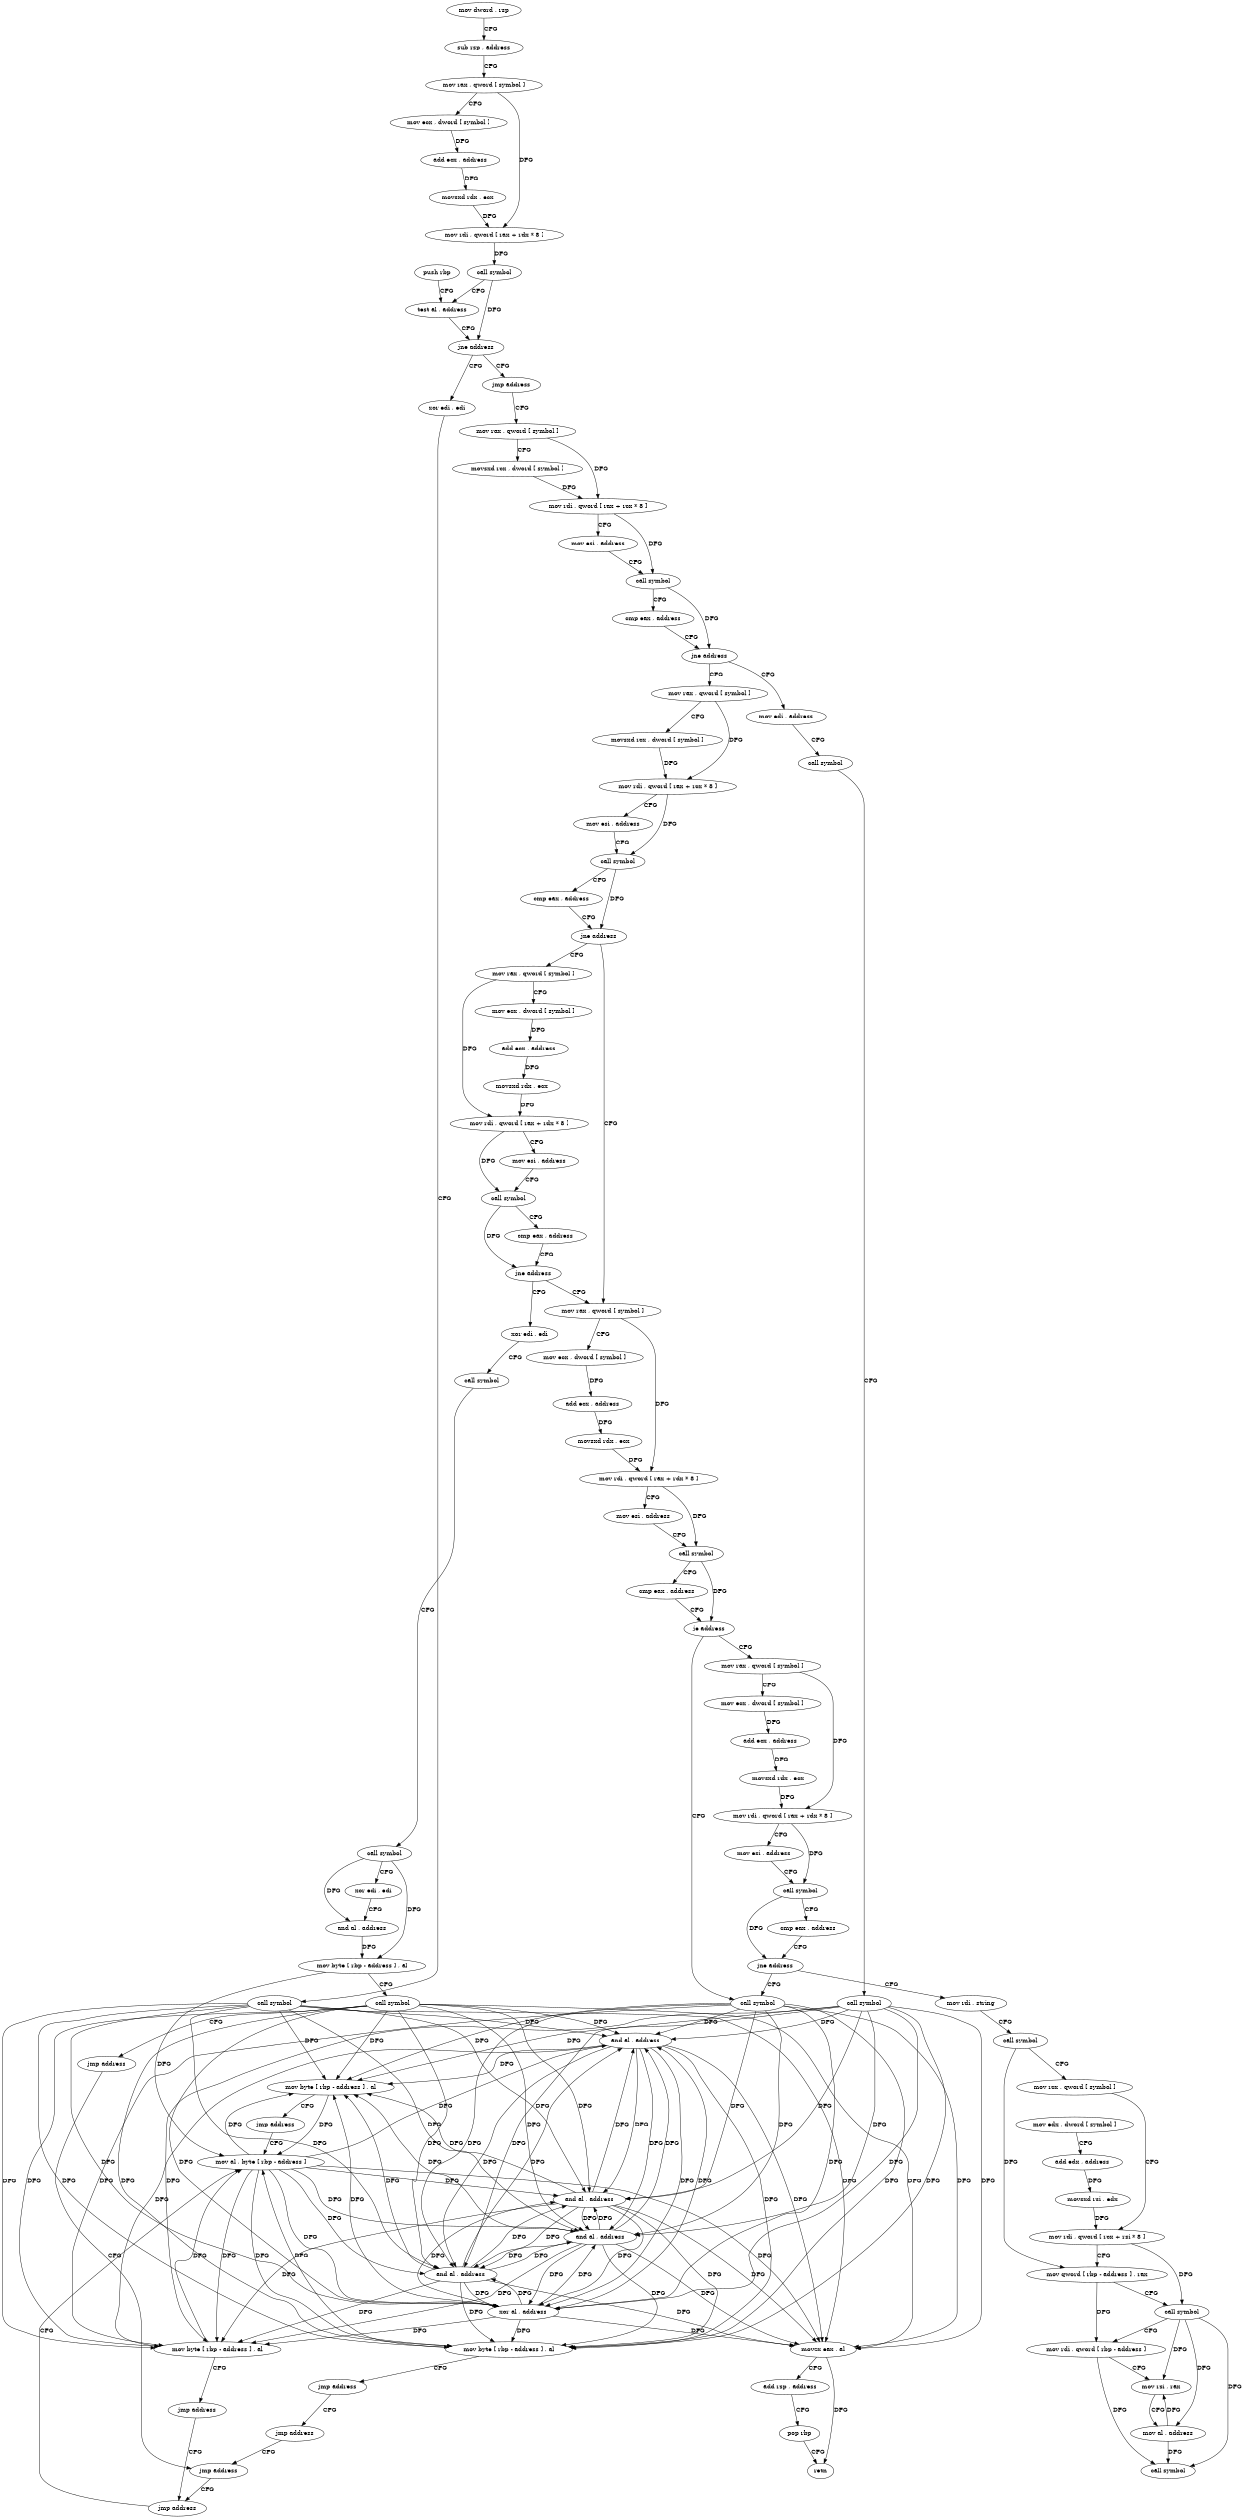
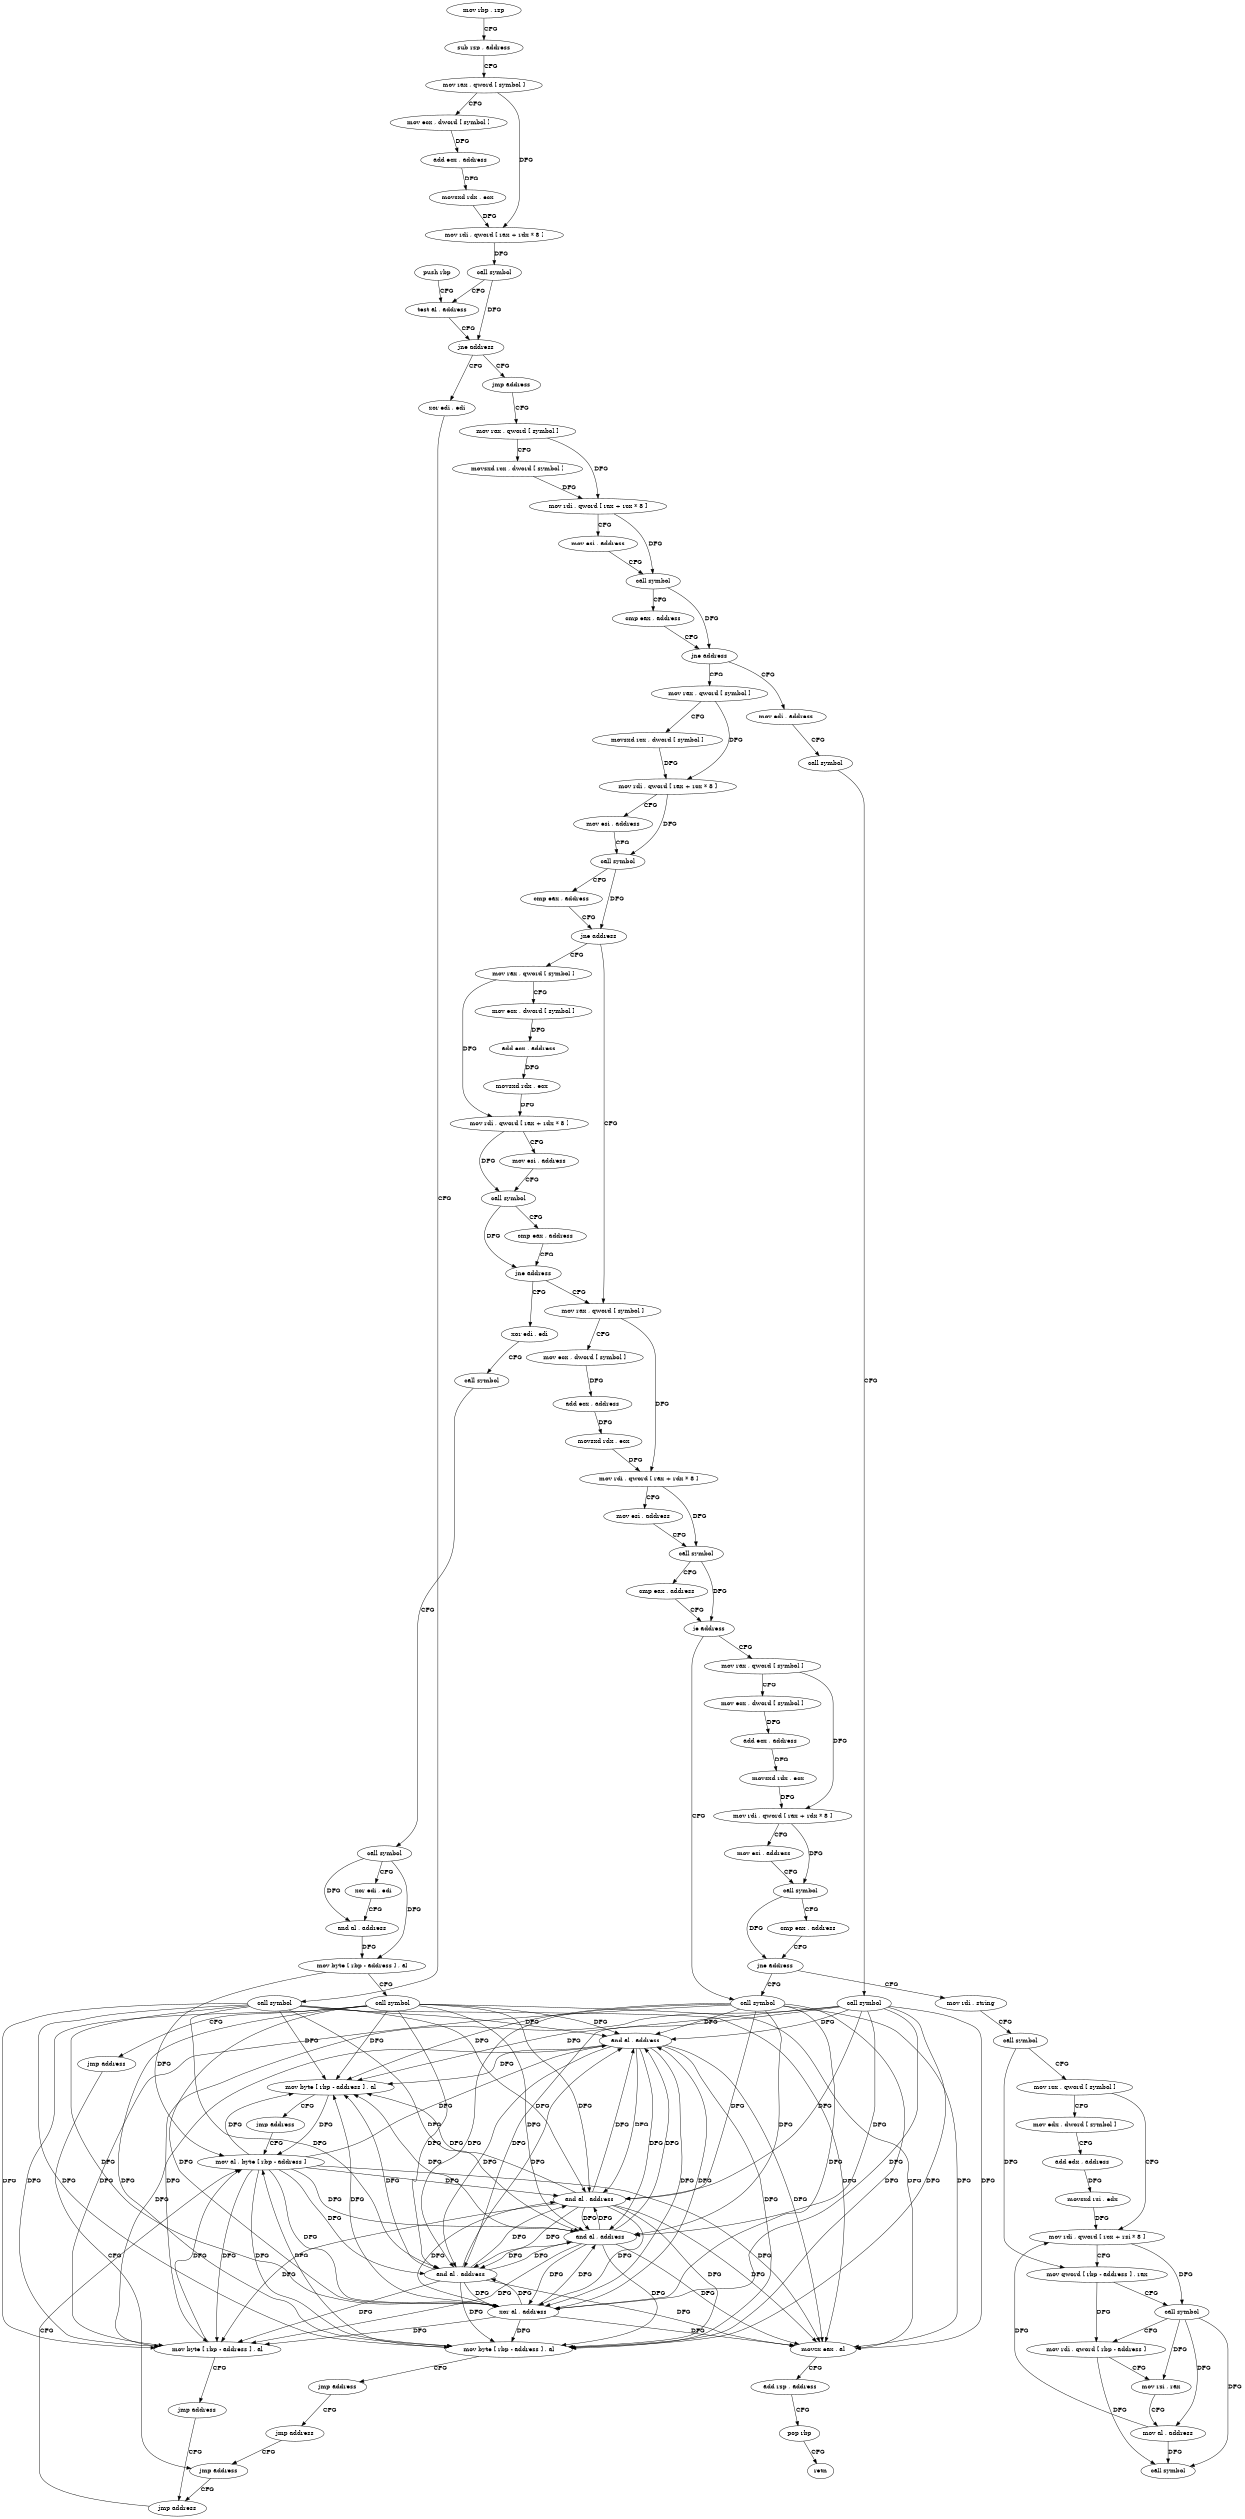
node "mov dword , rsp": label "mov dword , rsp" -> "mov rbp , rsp"
edge "mov rcx , qword [ symbol ]" -> "mov edx , dword [ symbol ]": added, label "CFG"
edge "movzx eax , al" -> "retn": removed, label "DFG"
edge "mov al , address" -> "mov rsi , rax": now "mov al , address" -> "mov rdi , qword [ rcx + rsi * 8 ]"
